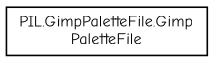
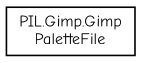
node "PIL.GimpPaletteFile.Gimp PaletteFile": label "PIL.GimpPaletteFile.Gimp PaletteFile" -> "PIL.Gimp.Gimp PaletteFile"
